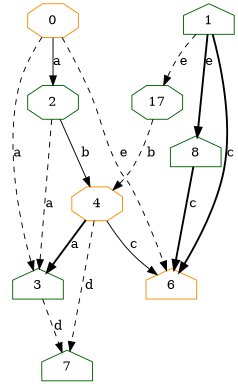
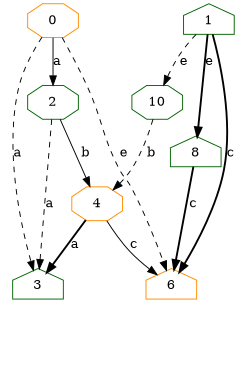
node "17": label "17" -> "10"
node "7": removed
